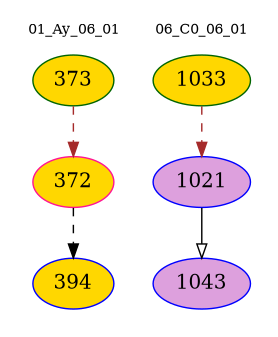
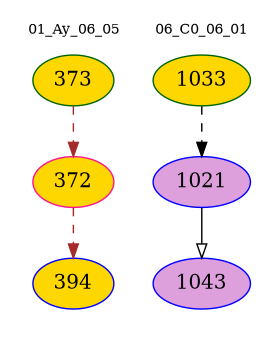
cluster "01_Ay_06_01": label "01_Ay_06_01" -> "01_Ay_06_05"
edge "1033" -> "1021": color brown -> black
edge "372" -> "394": color black -> brown
